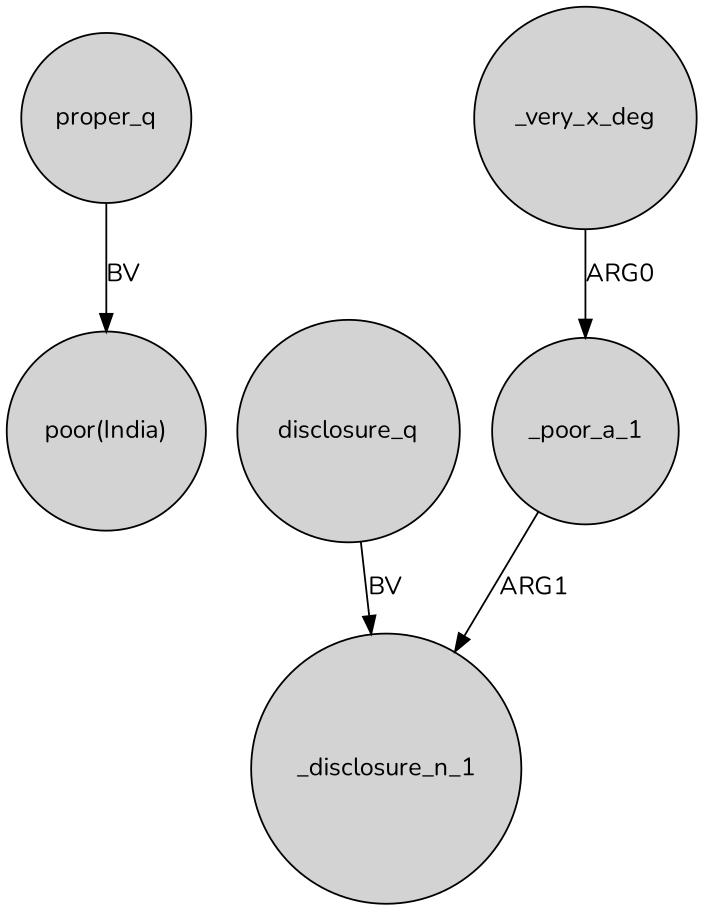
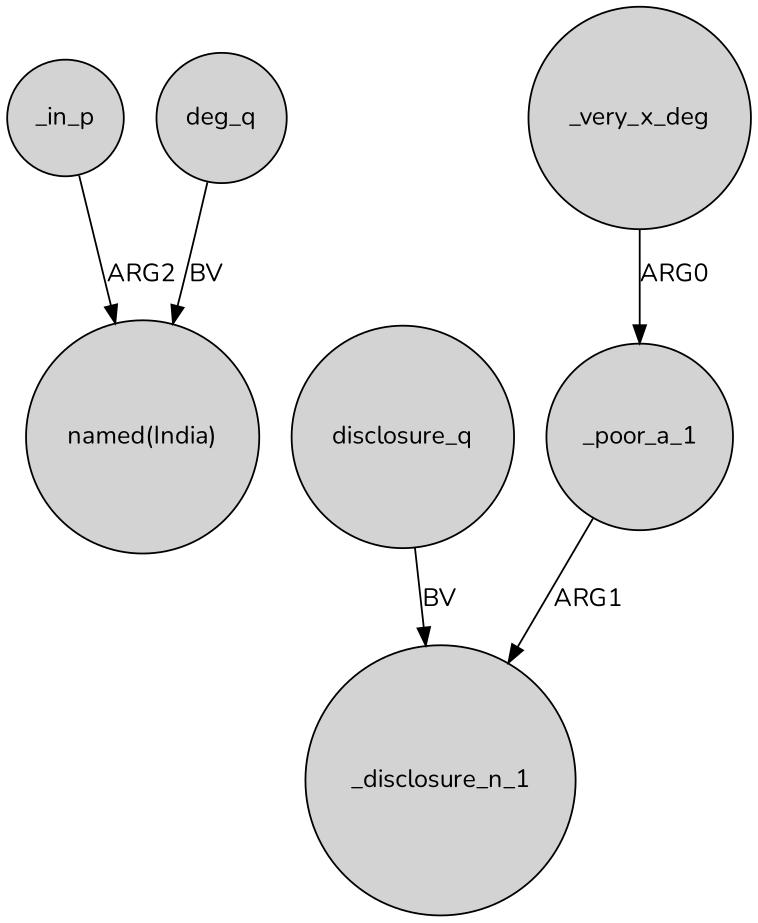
node "_in_p": added
node "proper_q": label "proper_q" -> "deg_q"
node "poor(India)": label "poor(India)" -> "named(India)"
